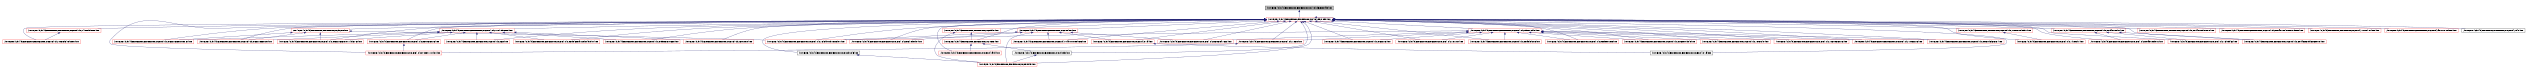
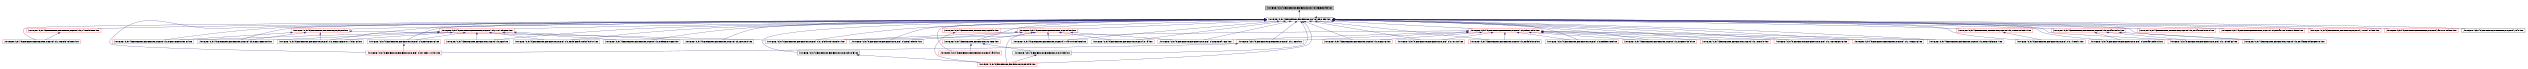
node "/travis/travis/build/espressopp/espressopp/src/bc/BC.hpp": label "/travis/travis/build/espressopp/espressopp/src/bc/BC.hpp" -> "/home/travis/build/espressopp/espressopp/src/bc/BC.hpp"
edge "/home/travis/build/espressopp/espressopp/src/Int3D.hpp" -> "/home/travis/build/espressopp/espressopp/src/Triple.hpp": now "/home/travis/build/espressopp/espressopp/src/Int3D.hpp" -> "/home/travis/build/espressopp/espressopp/src/Real3D.hpp"
node "/home/travis/build/espressopp/espressopp/src/esutil/RNG.cpp": removed
